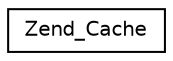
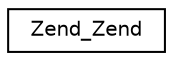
node "Zend_Cache": label "Zend_Cache" -> "Zend_Zend"
